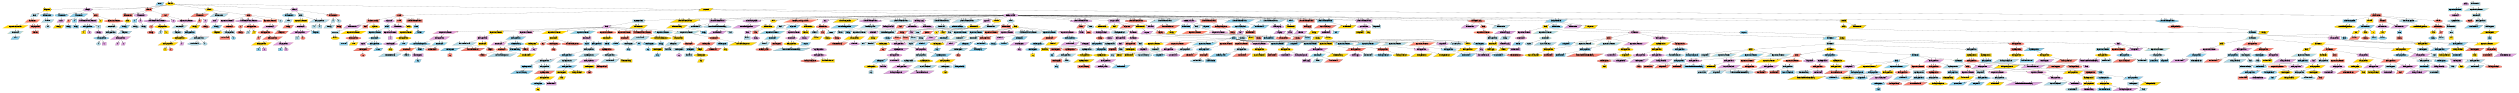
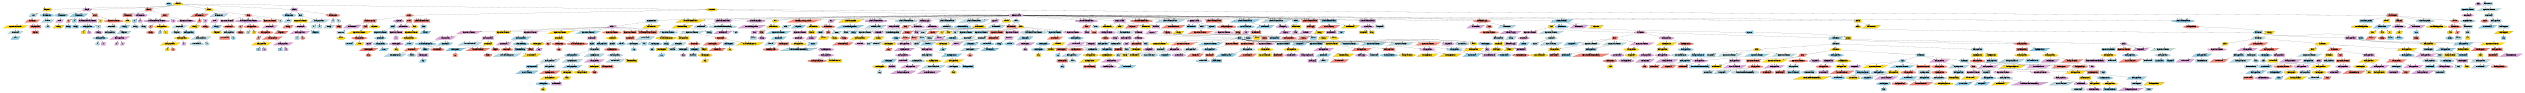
node "Enter": shape parallelogram -> octagon
node "SourceUnit": shape parallelogram -> octagon
node "_safeMul": label "_safeMul" -> "_sender"
